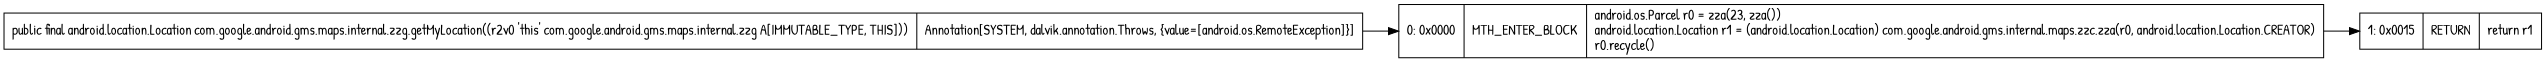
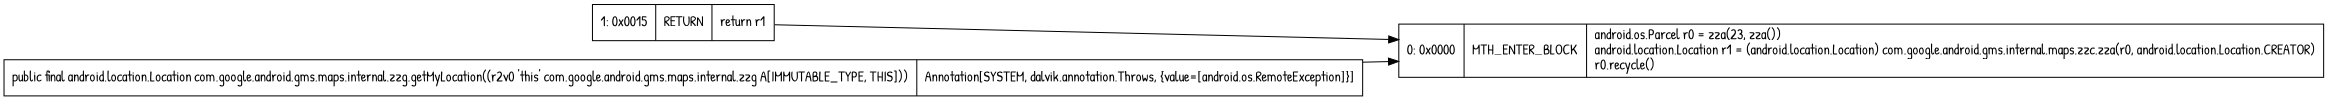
edge "0: 0x0000" -> "1: 0x0015": reversed
